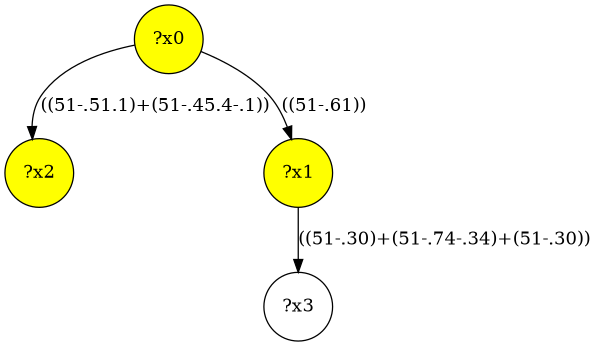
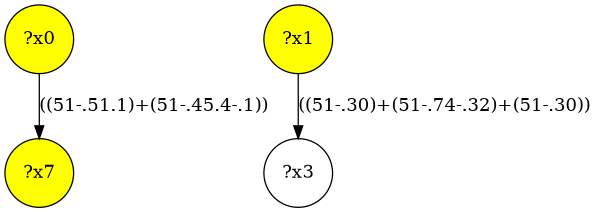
edge "?x0" -> "?x1": removed, label "((51-.61))"
node "?x2": label "?x2" -> "?x7"
edge "?x1" -> "?x3": label "((51-.30)+(51-.74-.34)+(51-.30))" -> "((51-.30)+(51-.74-.32)+(51-.30))"
